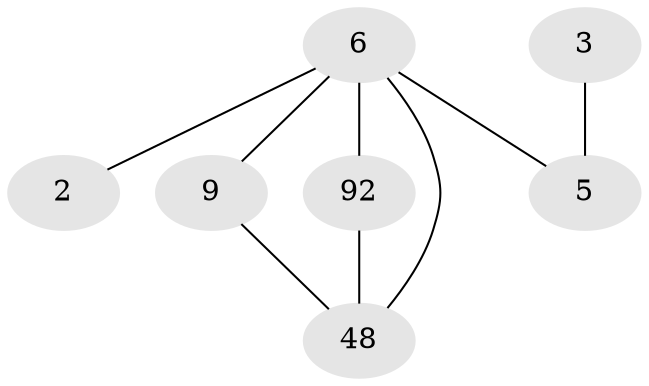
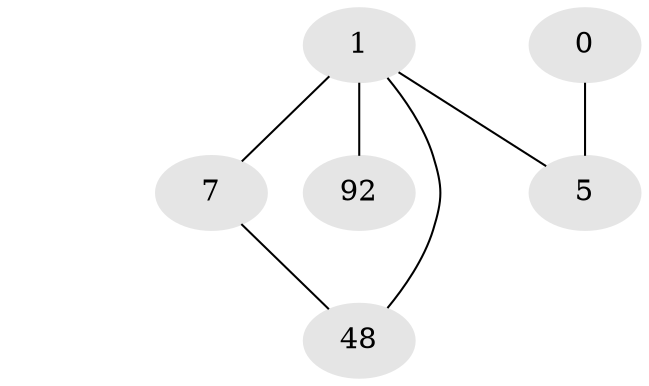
node "6": label "6" -> "1"
node "3": label "3" -> "0"
node "2": removed
node "9": label "9" -> "7"
edge "92" -- "48": removed
